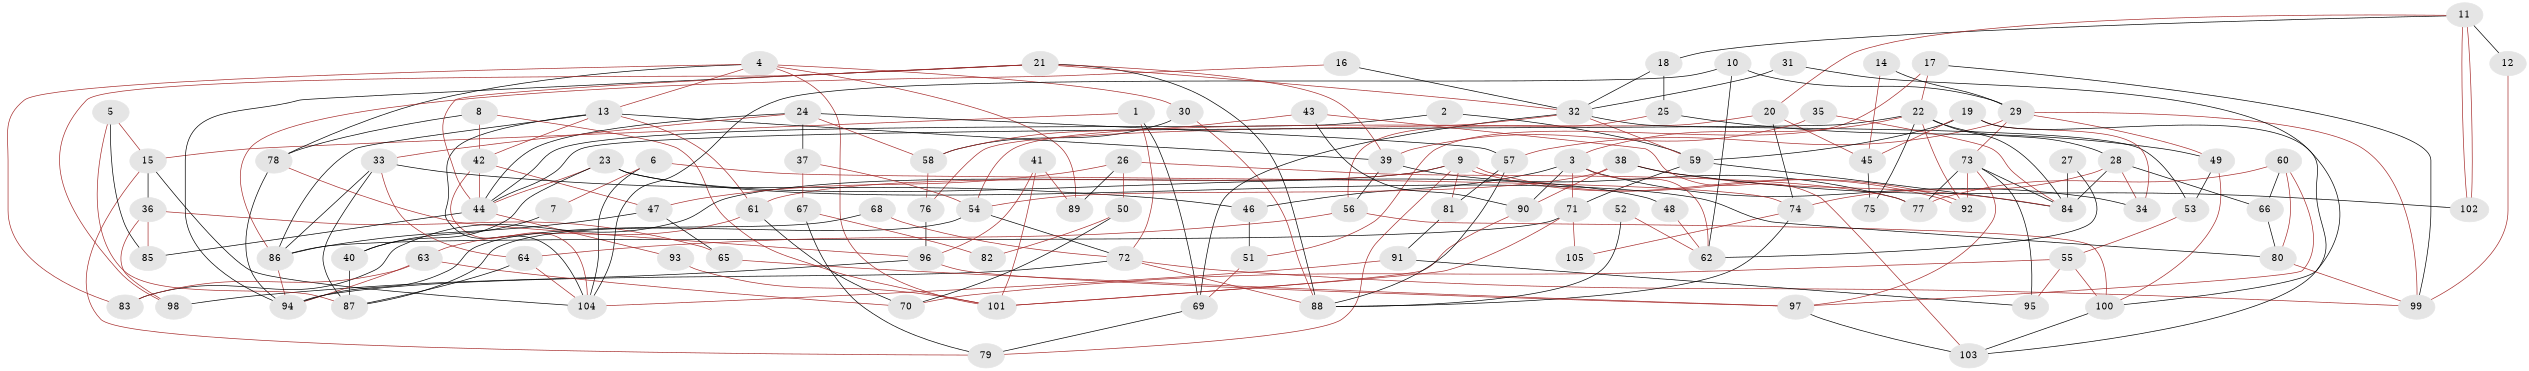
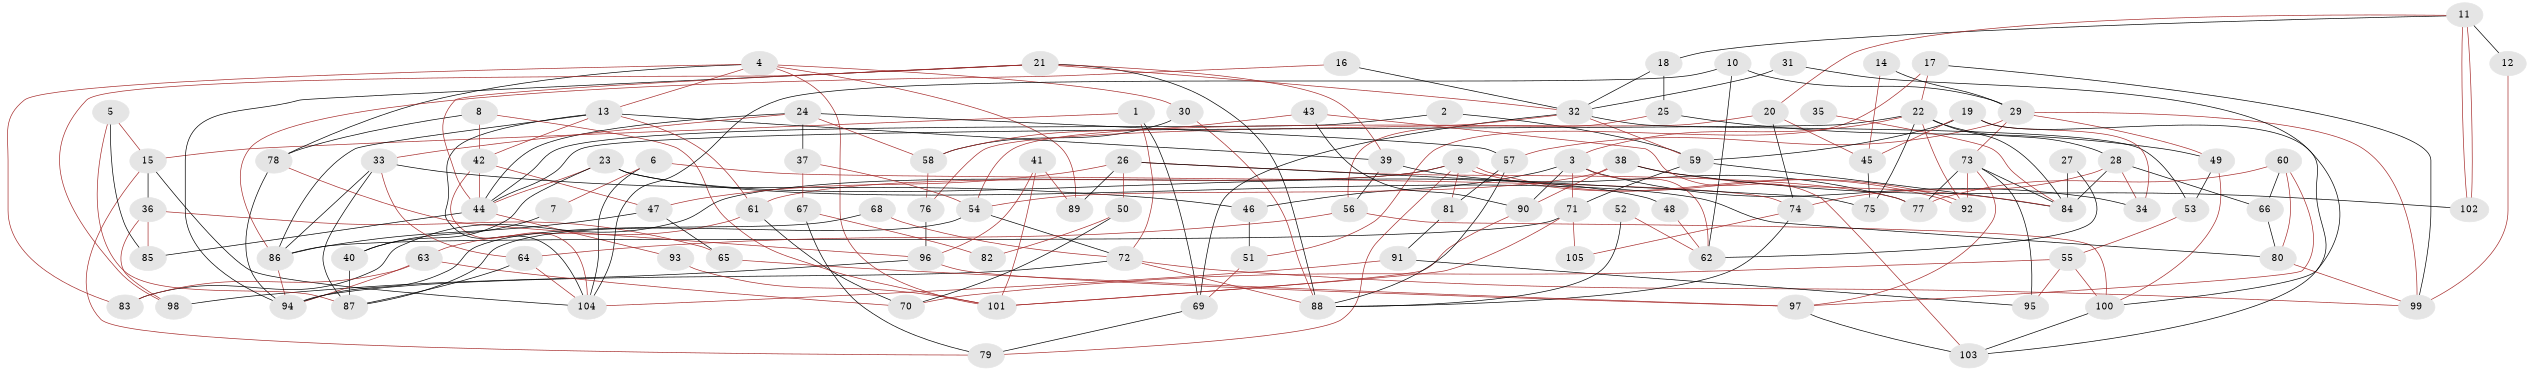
edge "35" -- "39": removed
edge "26" -- "75": added
